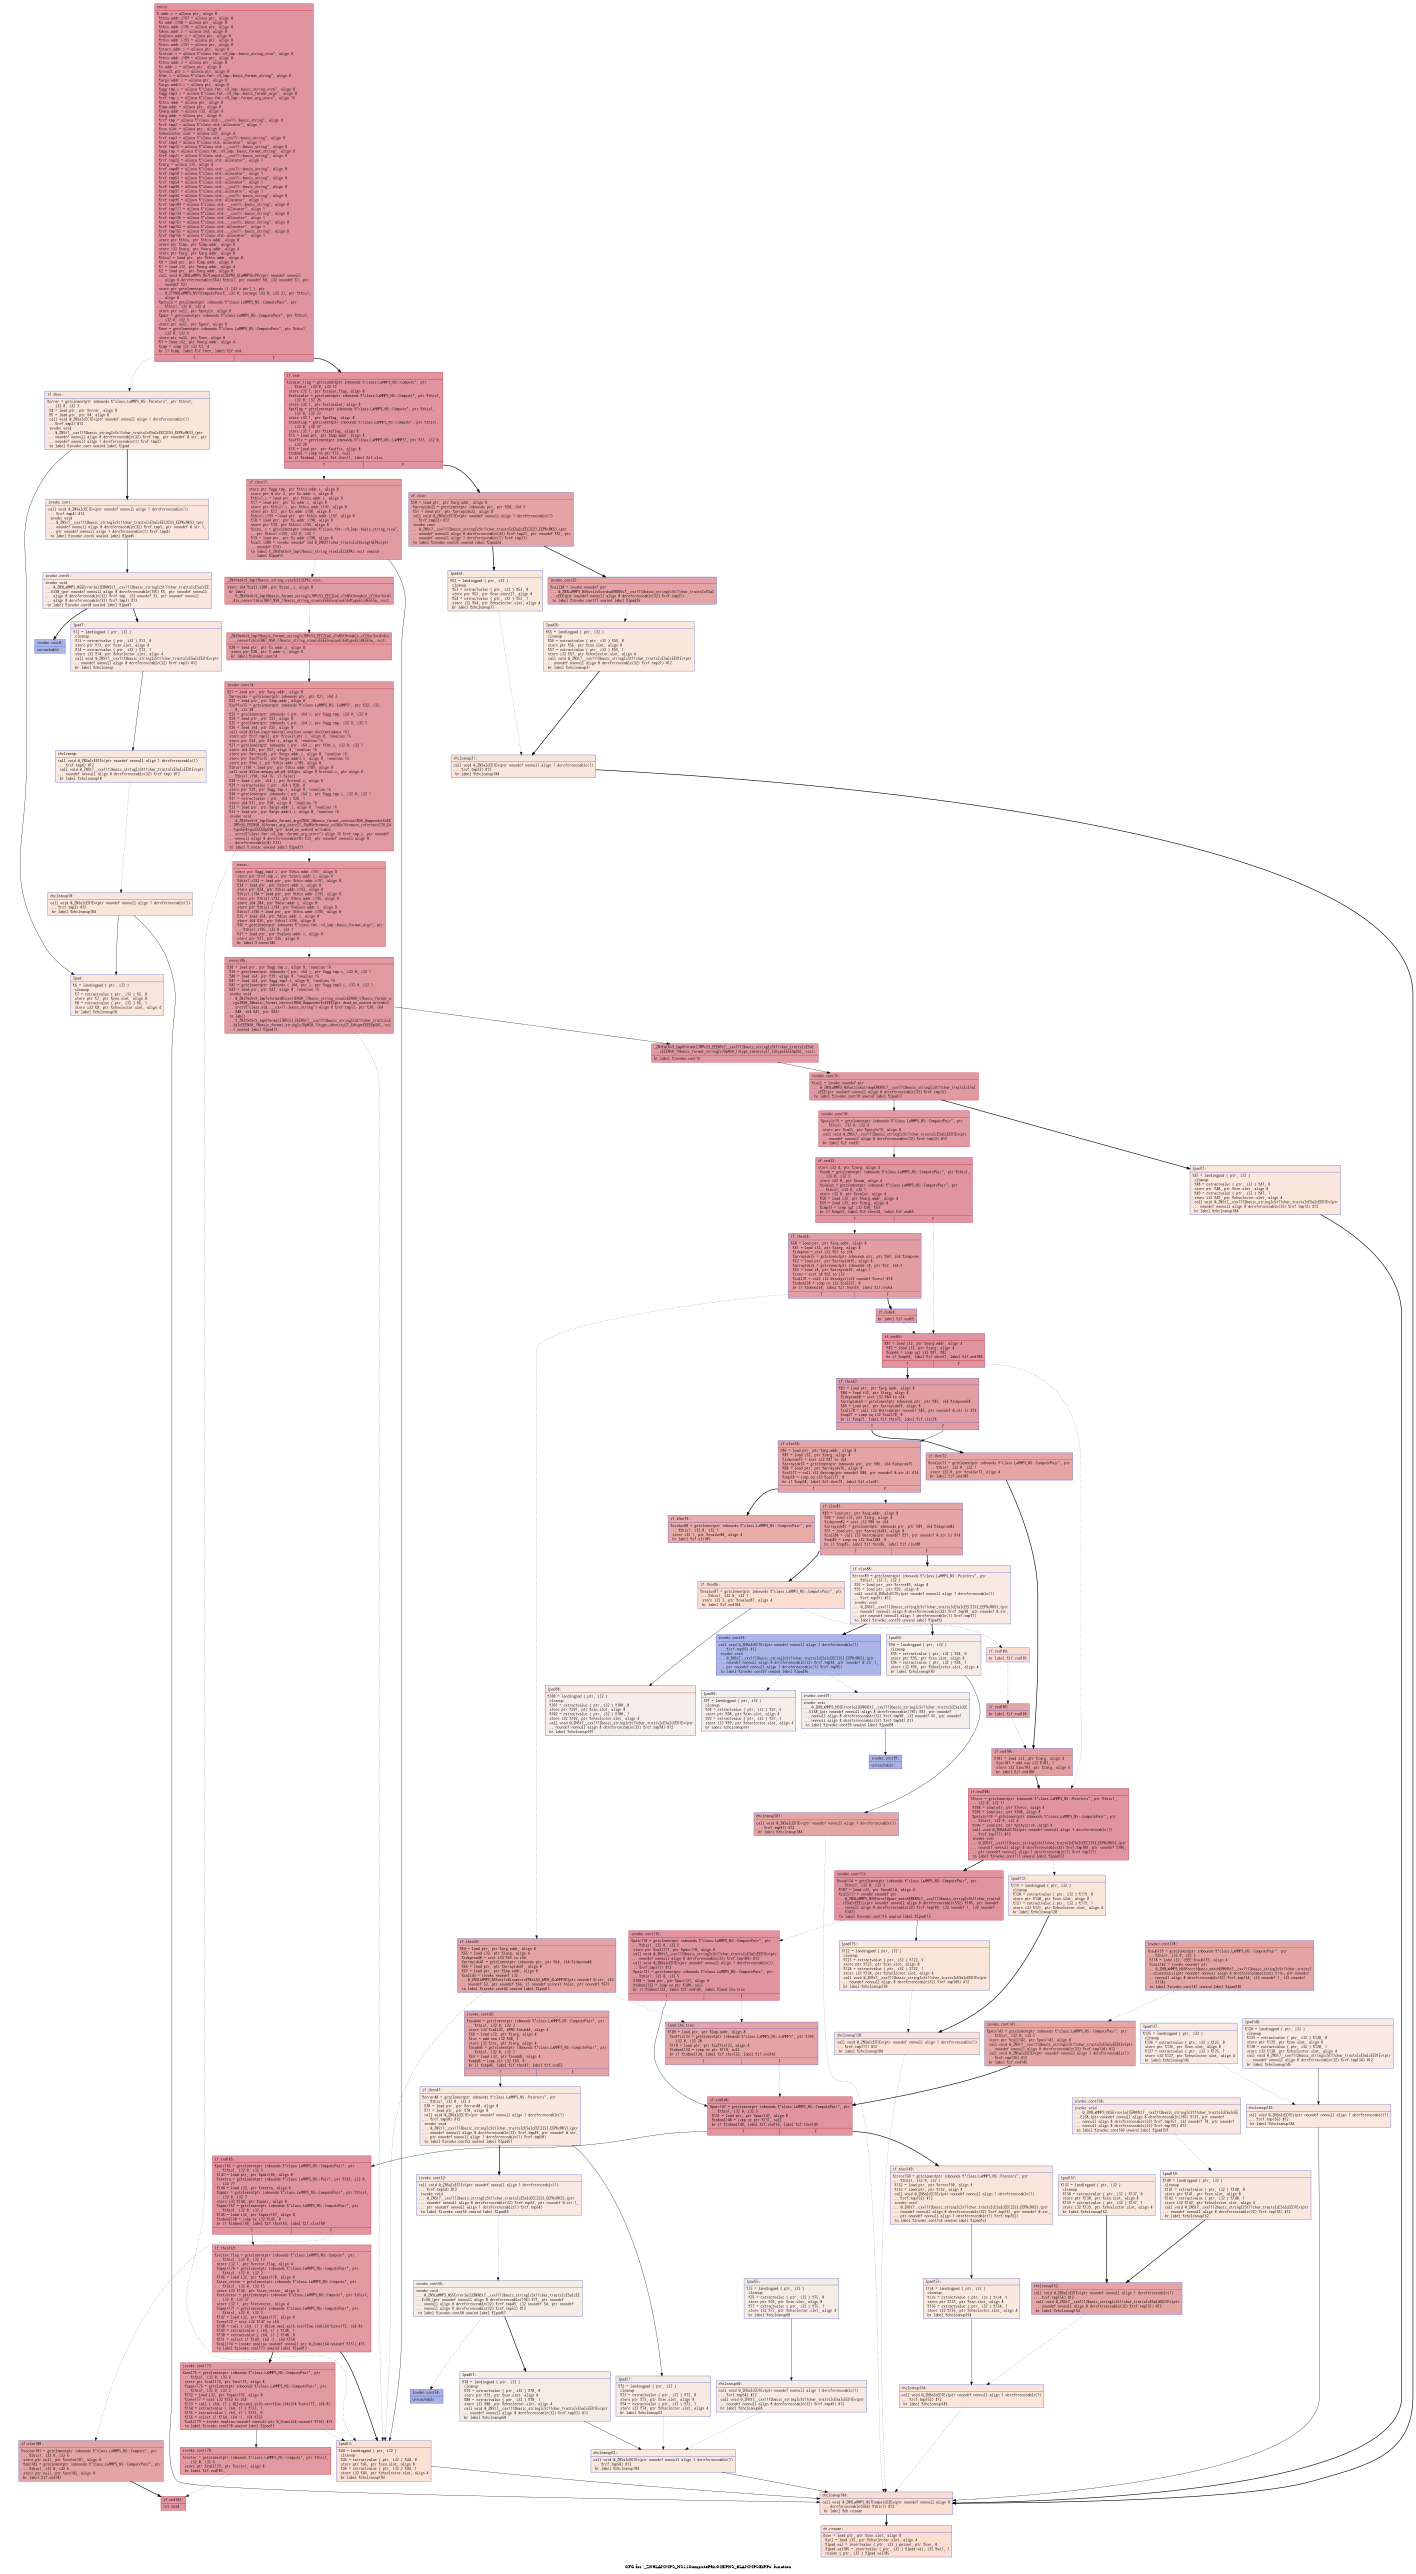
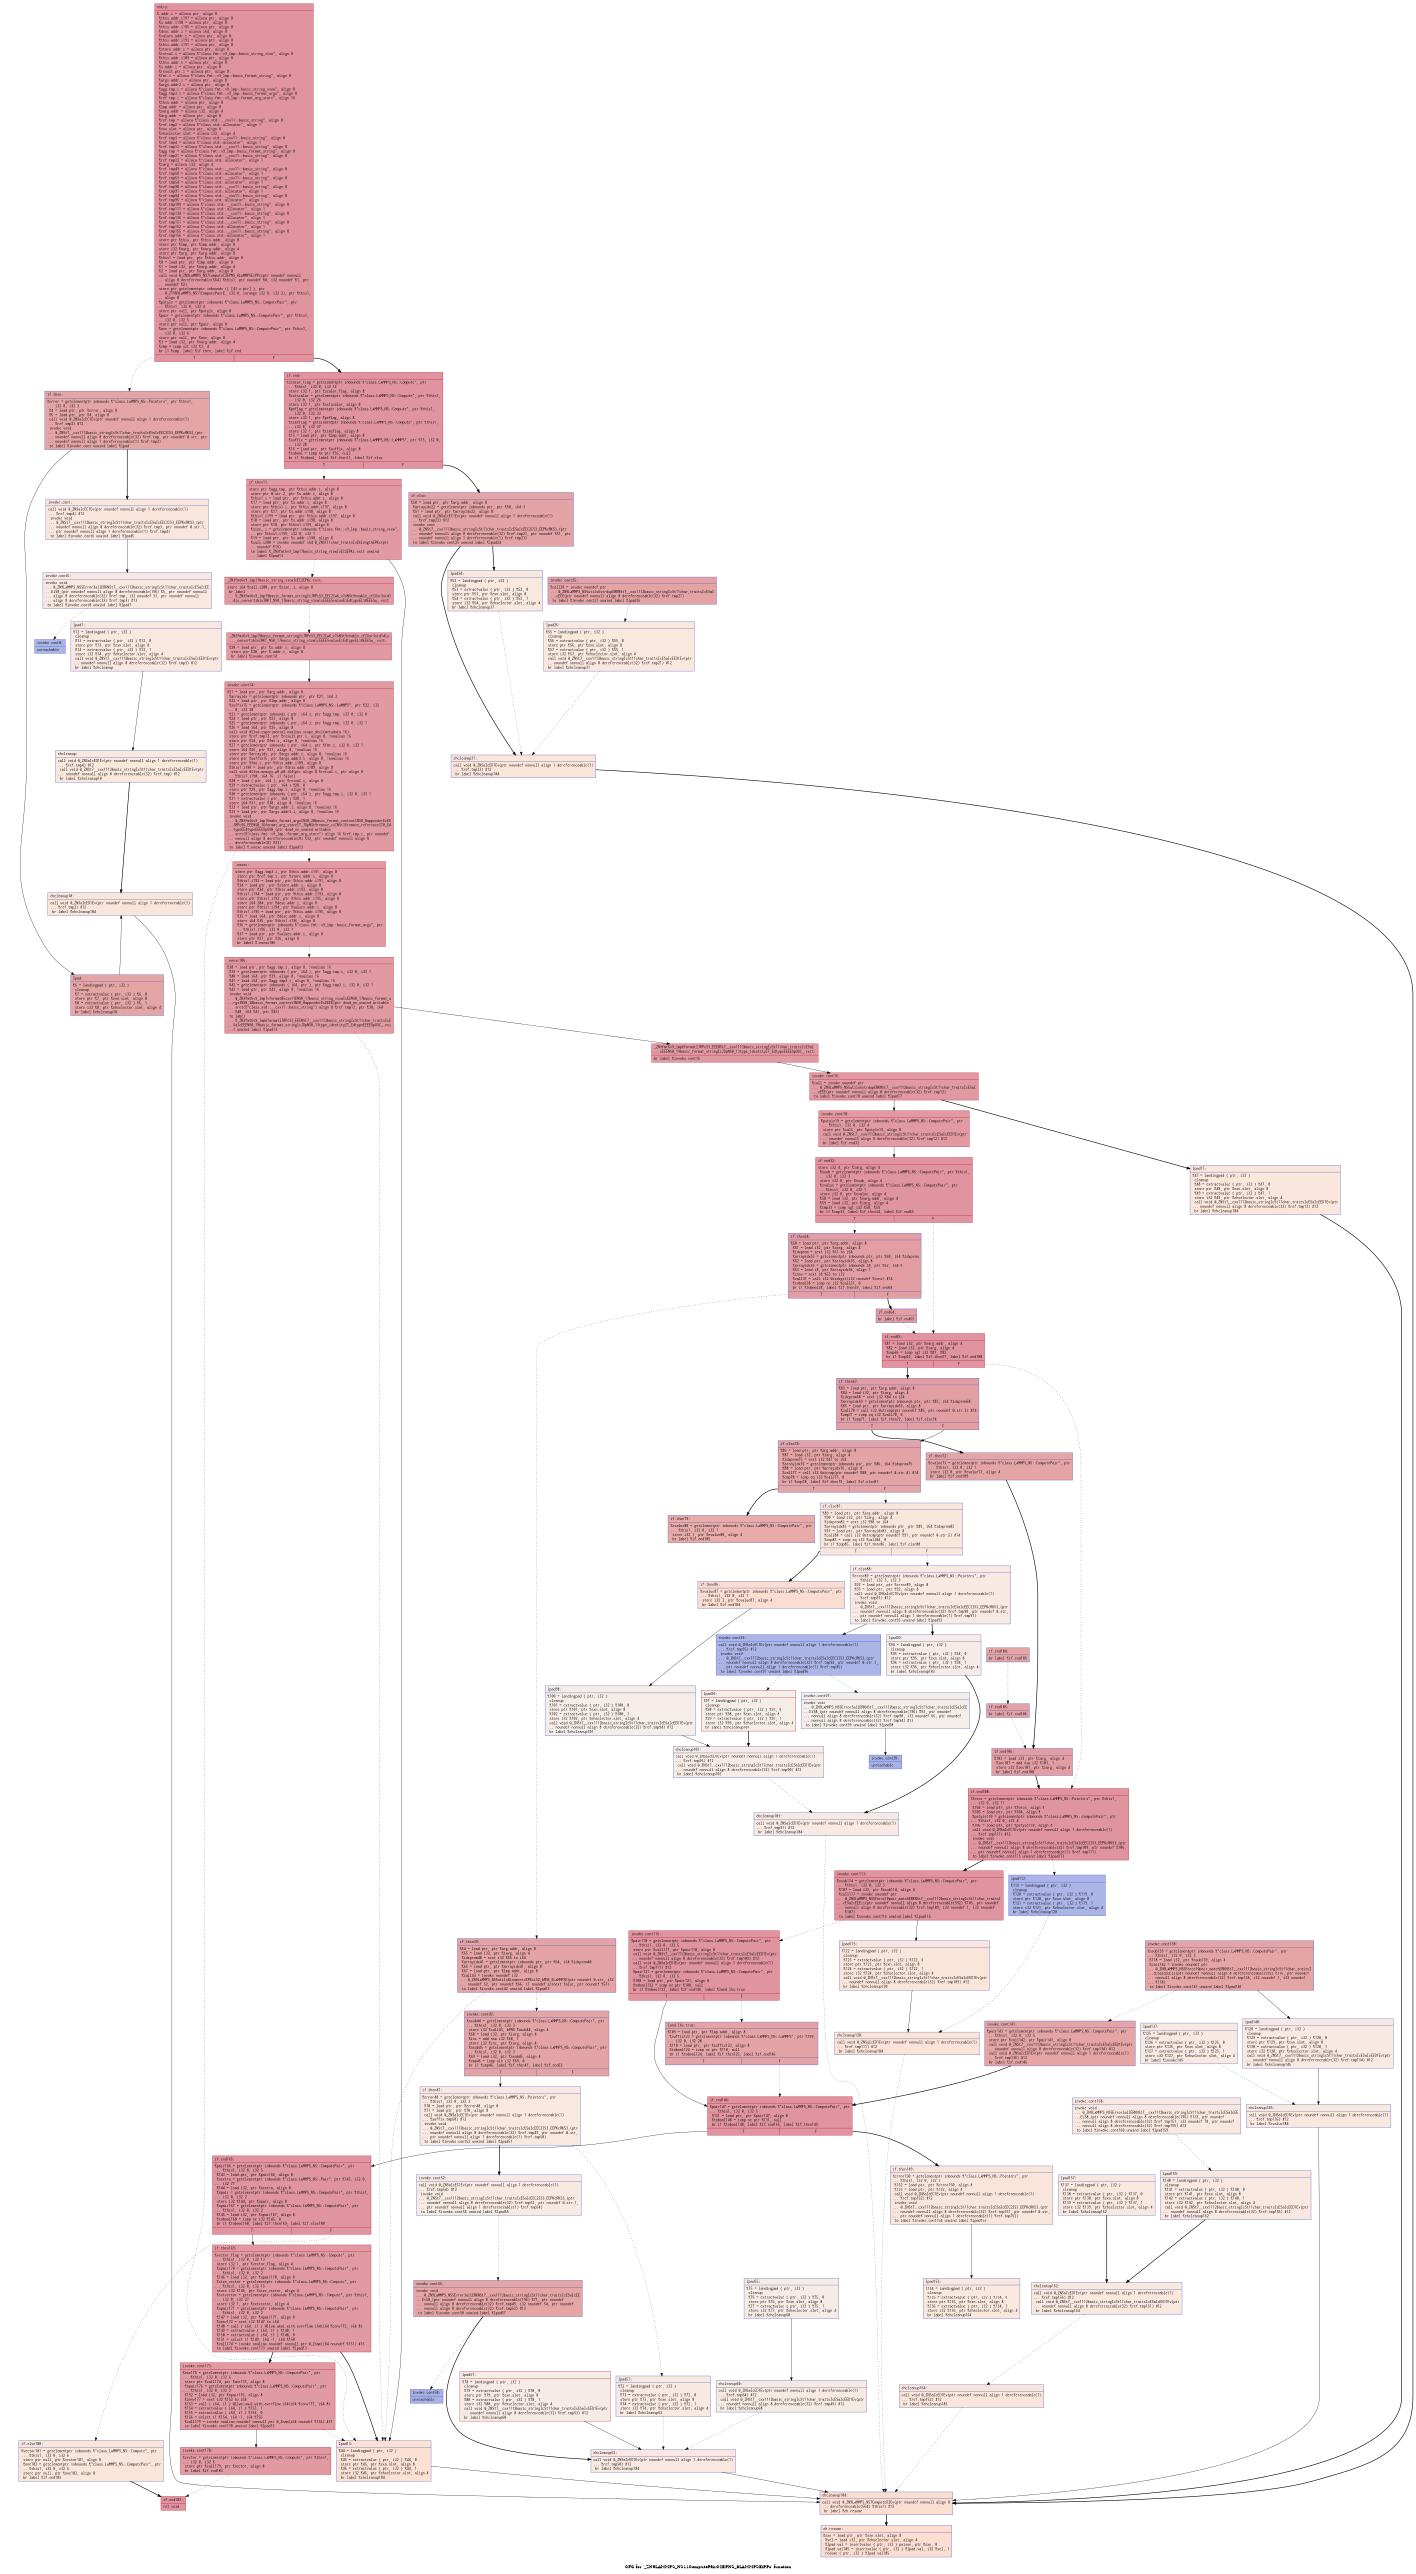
node "if.then:": fillcolor #f4c5ad70 -> #c5333470
edge "if.else:" -> "invoke.cont25:": now "if.else:" -> "ehcleanup31:"
node "lpad24:": text "store ptr %53, ptr %exn.storeIT, align 8" -> "store ptr %53, ptr %exn.slot, align 8"
edge "invoke.cont6:" -> "lpad7:": removed
edge "invoke.cont6:" -> "invoke.cont8:": style bold -> dotted
edge "lpad26:" -> "ehcleanup31:": style bold -> dotted
edge "ehcleanup:" -> "ehcleanup10:": style dotted -> bold
edge "ehcleanup10:" -> "lpad:": reversed
node "lpad:": fillcolor #f3c7b170 -> #c5333470
node "if.else81:": fillcolor #c5333470 -> #f4c5ad70
node "if.then79:": text "br label %if.slt105" -> "br label %if.end105"
edge "if.else81:" -> "if.else88:": style bold -> dotted
edge "if.then86:" -> "if.end104:": removed
edge "if.else88:" -> "invoke.cont93:": style bold -> solid
node "if.end104:": fillcolor #f7b39670 -> #c5333470
node "lpad98:": color #b70d28ff -> #3d50c3ff
node "lpad96:": color #3d50c3ff -> #b70d28ff
node "ehcleanup101:": added
edge "lpad92:" -> "ehcleanup103:": style solid -> bold
node "ehcleanup103:": fillcolor #c5333470 -> #efcebd70
node "lpad112:": fillcolor #f4c5ad70 -> #4358cb70
node "invoke.cont138:": text "%118 = load i32, cEEE %nsub139, align 4" -> "%118 = load i32, ptr %nsub139, align 4"
edge "lpad112:" -> "ehcleanup120:": style bold -> dotted
edge "invoke.cont138:" -> "lpad140:": added
edge "if.then39:" -> "land.lhs.true:": now "if.then39:" -> "invoke.cont42:"
edge "lpad115:" -> "ehcleanup120:": style dotted -> solid
node "lpad137:": text "br label %ehcleanup145" -> "br label %invoke145"
node "if.then47:": text "... %ref.tmp50) #12" -> "... %suffix.tmp50) #12"
node "ehcleanup145:": text "br label %ehcleanup184" -> "br label %evalue184"
edge "if.then47:" -> "lpad51:": style solid -> dotted
node "invoke.cont56:": fillcolor #ecd3c570 -> #c5333470
node "ehcleanup162:": fillcolor #c5333470 -> #f2cab570
edge "invoke.cont56:" -> "lpad57:": now "invoke.cont56:" -> "ehcleanup62:"
edge "lpad153:" -> "ehcleanup164:": removed
node "lpad57:": color #3d50c3ff -> #b70d28ff
node "if.else180:": fillcolor #c32e3170 -> #f4c5ad70
